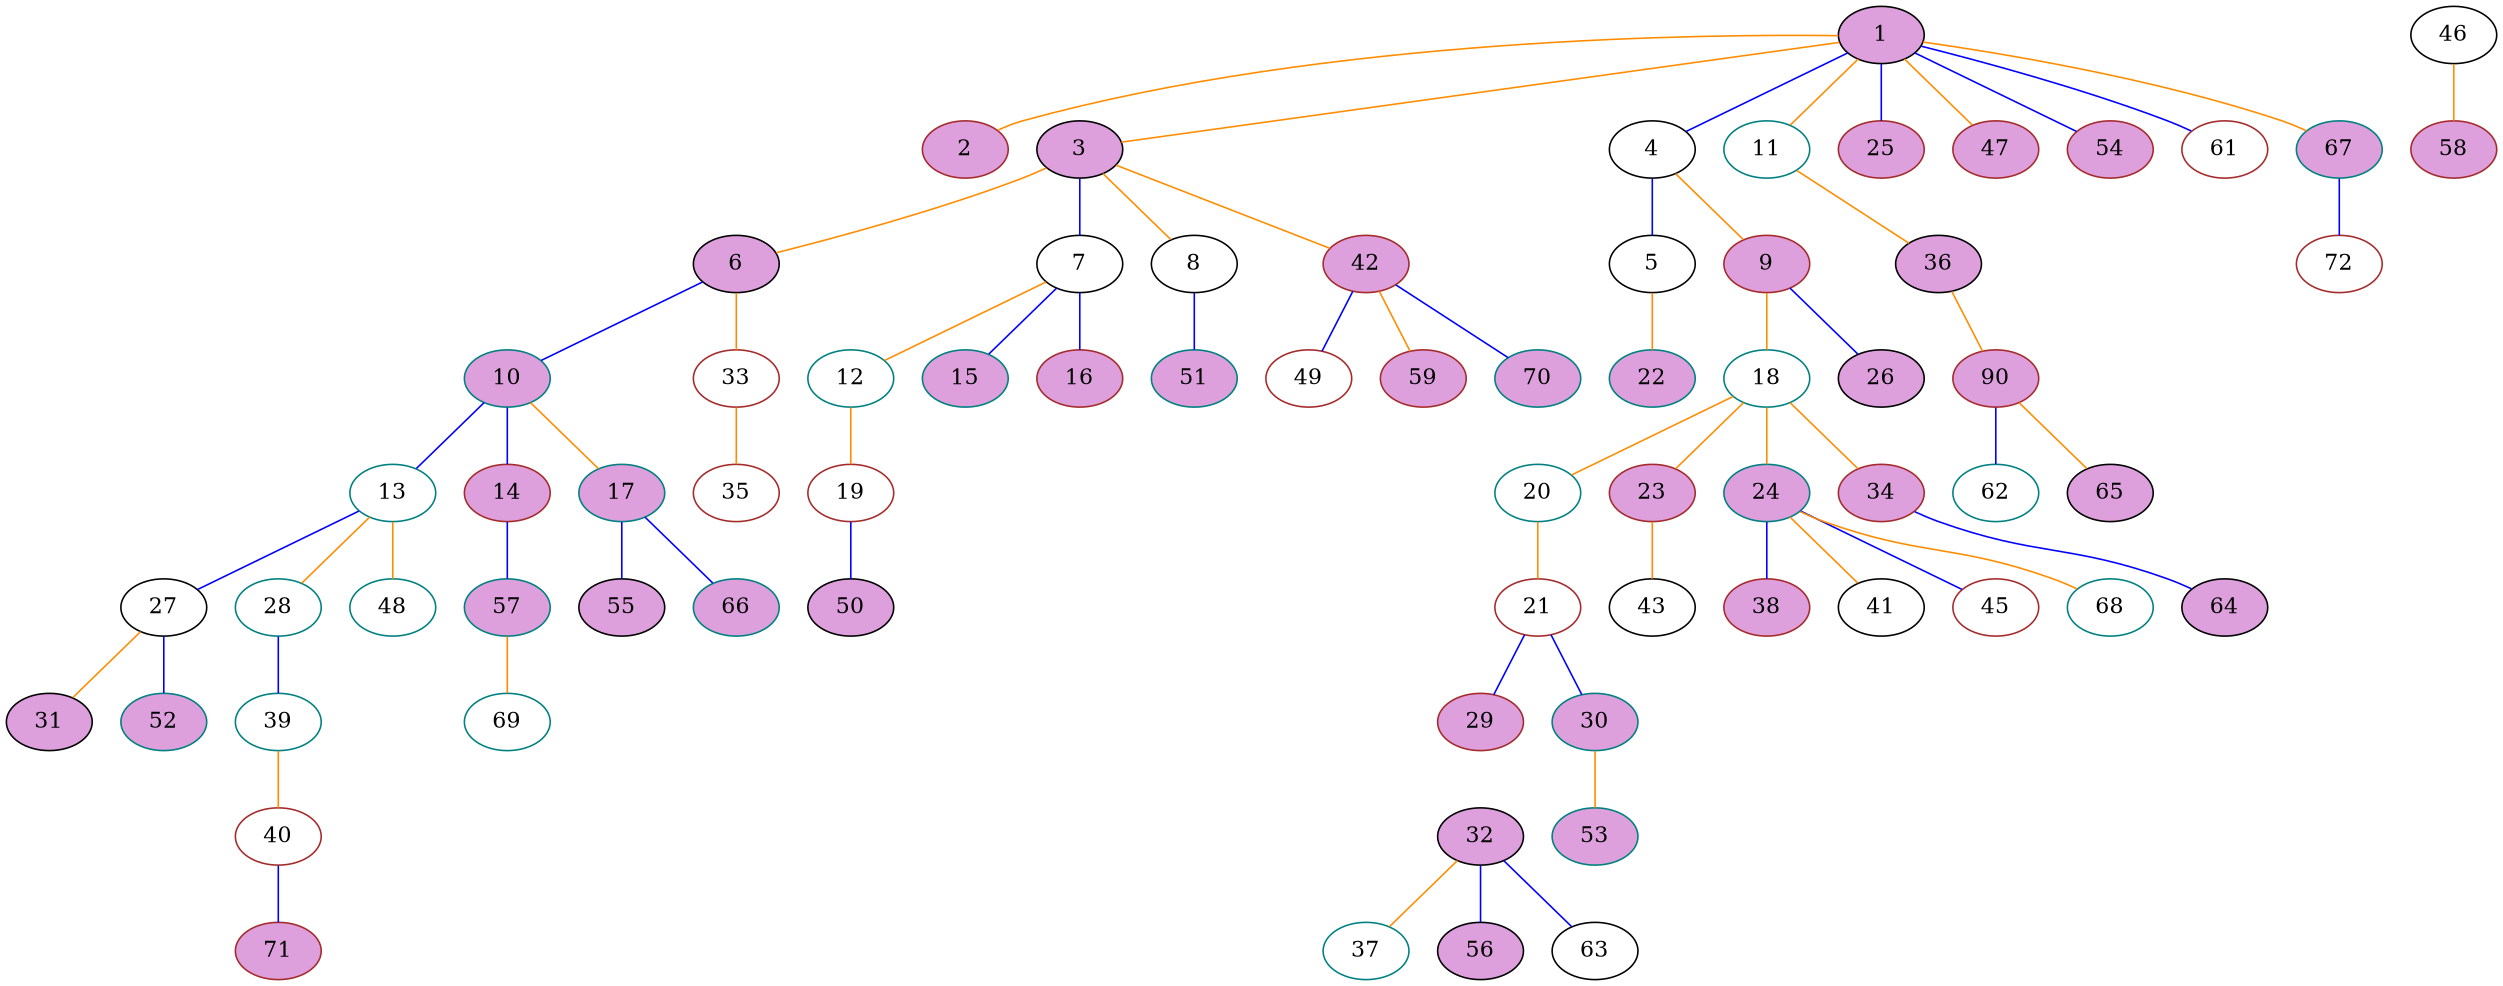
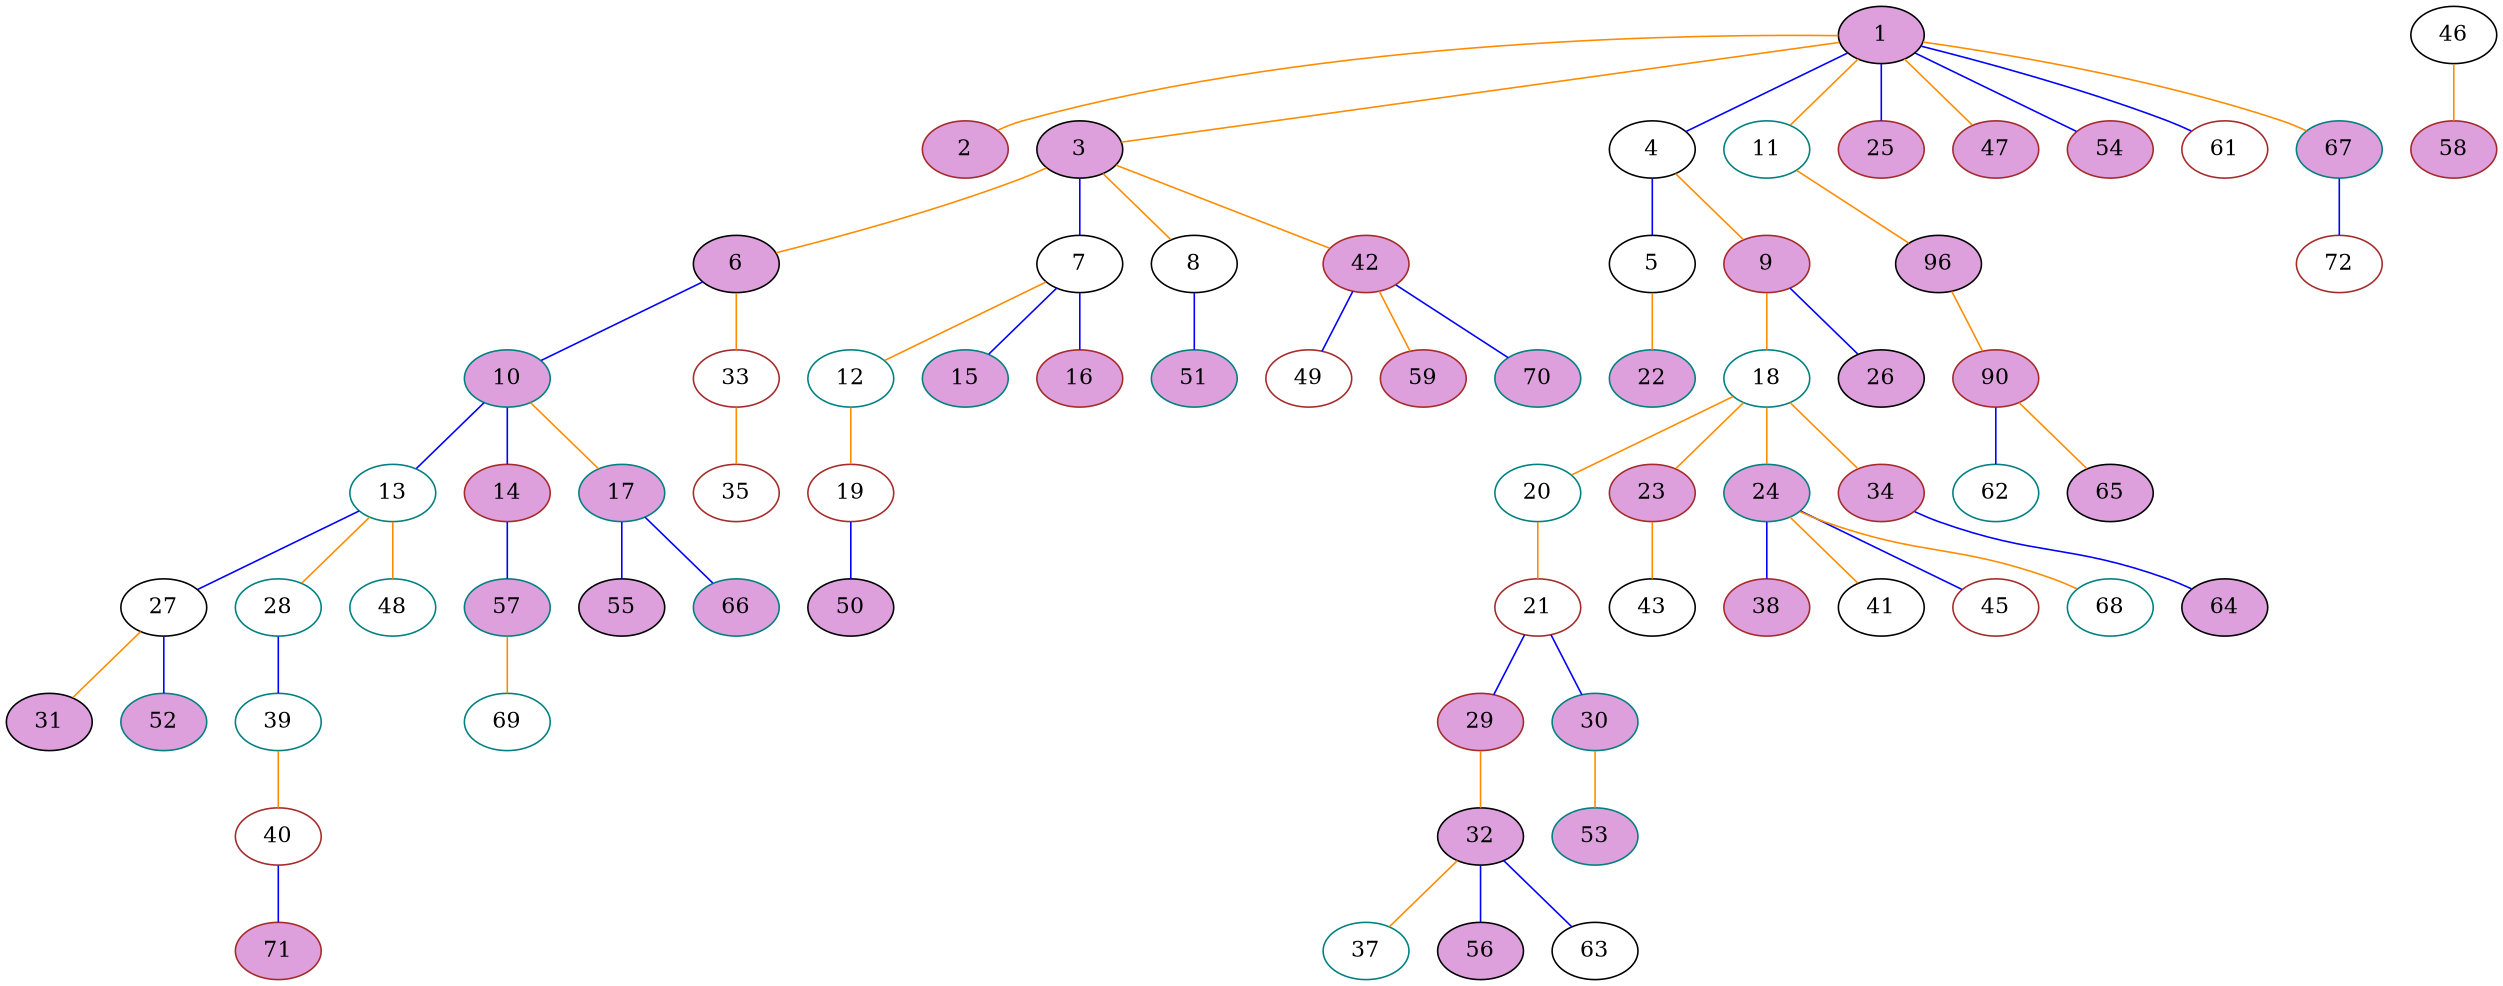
node "36": label "36" -> "96"
edge "29" -- "32": added
